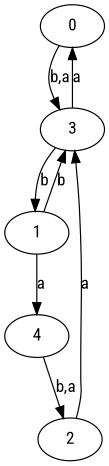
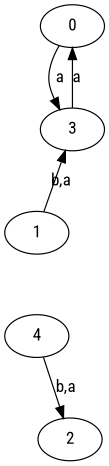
edge "0" -> "3": label "b,a" -> "a"
edge "3" -> "1": removed, label "b"
edge "1" -> "3": label "b" -> "b,a"
edge "1" -> "4": removed, label "a"
edge "2" -> "3": removed, label "a"
